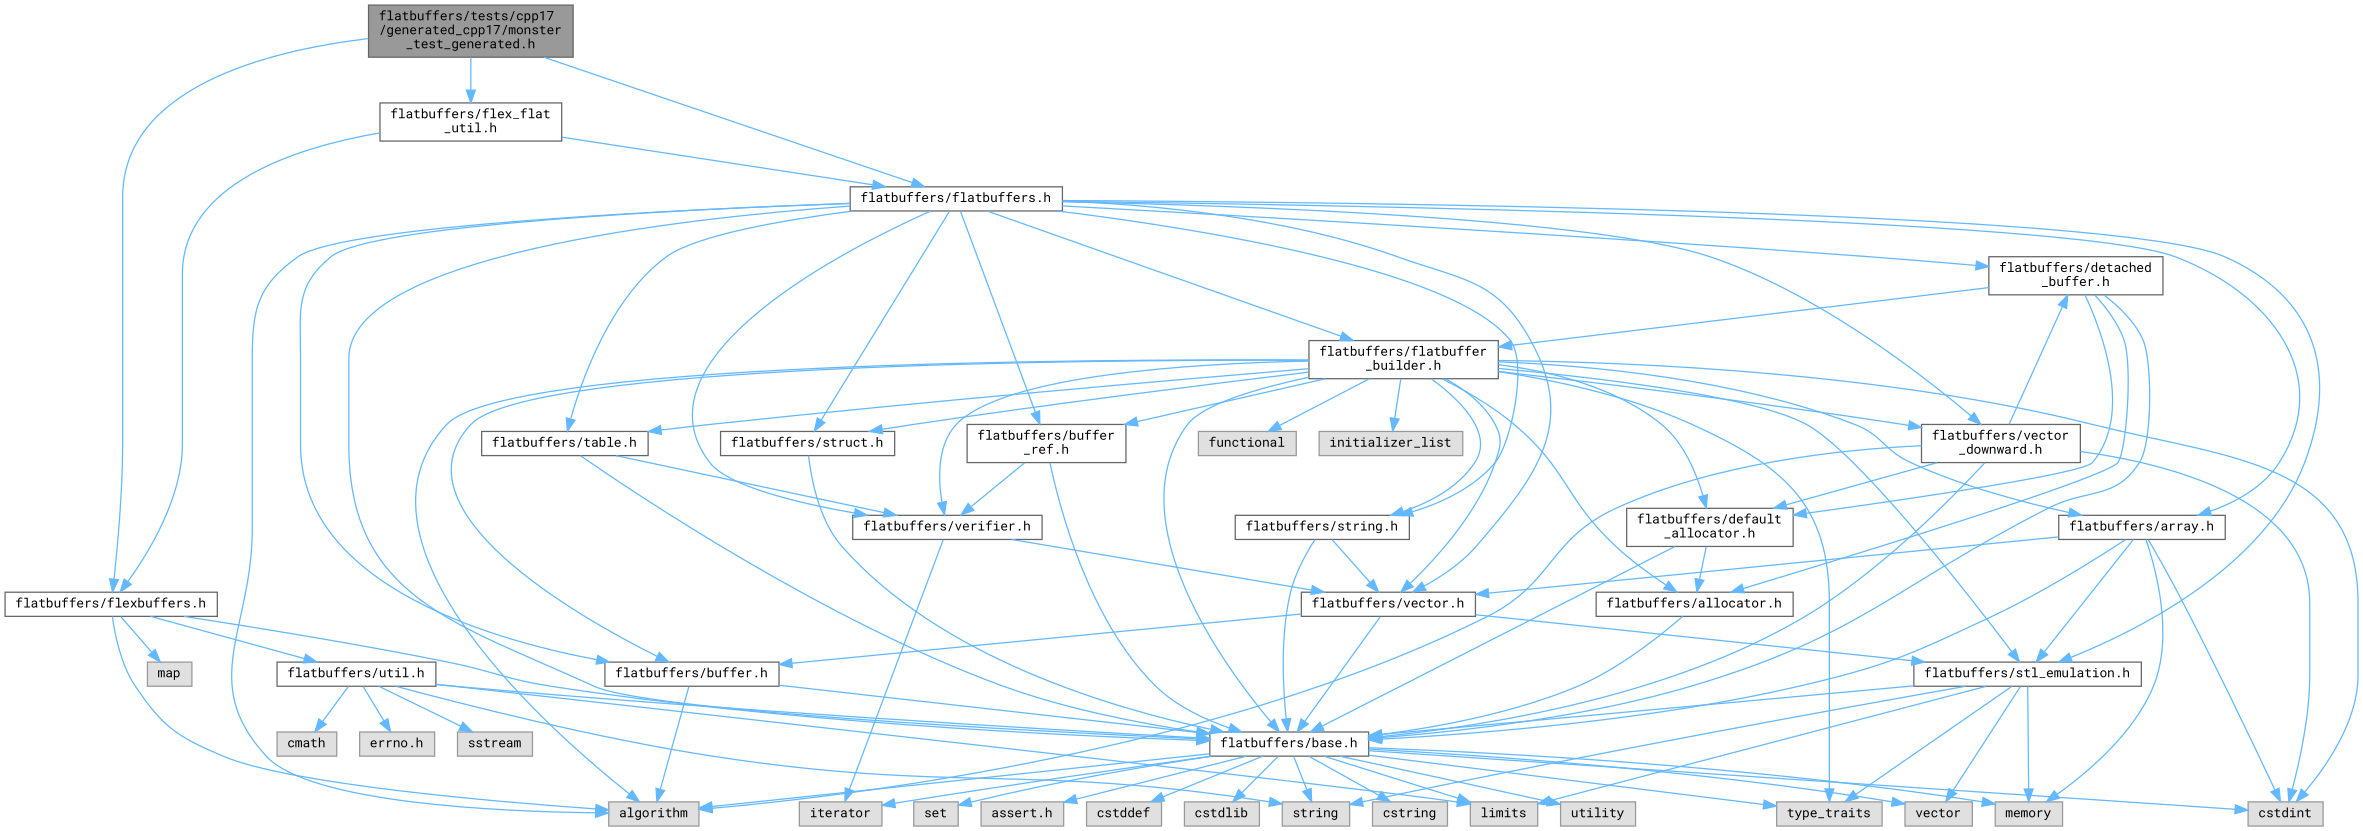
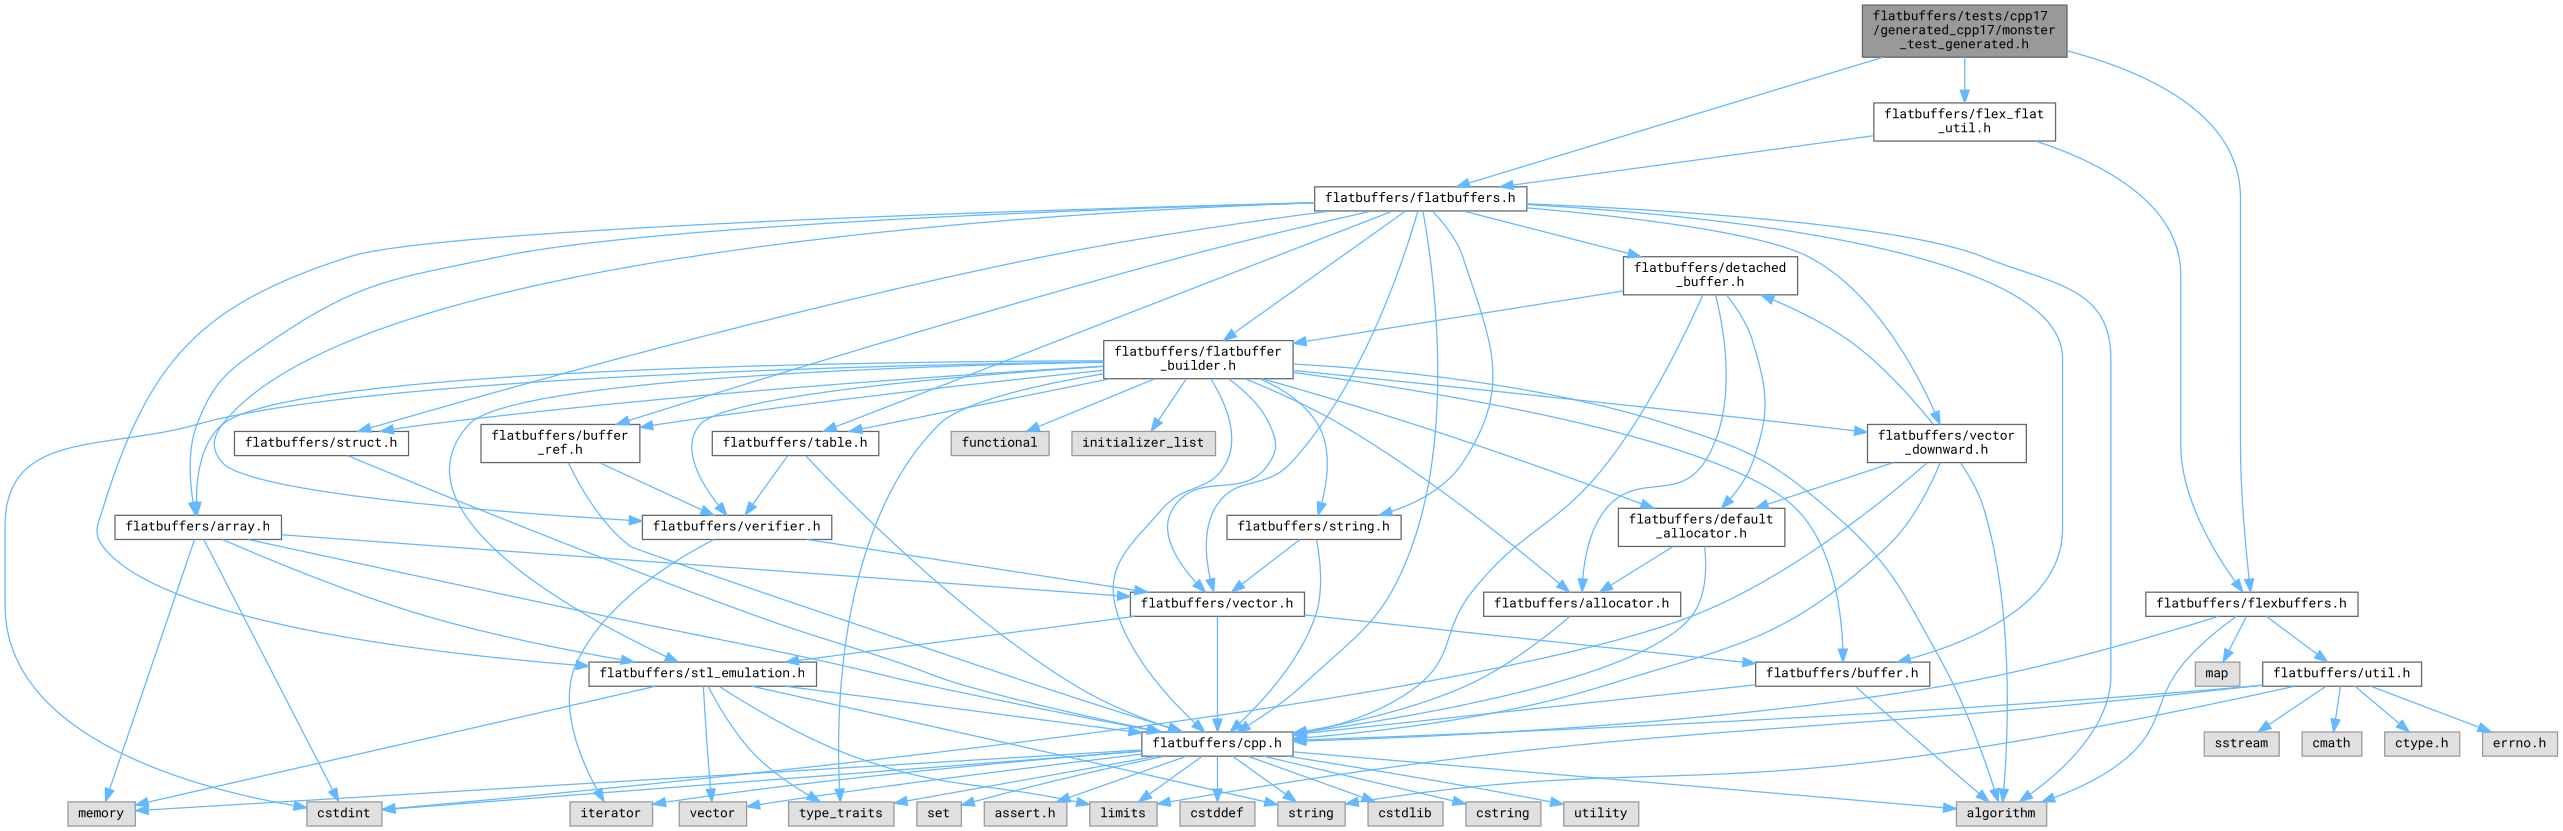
node "flatbuffers/base.h": label "flatbuffers/base.h" -> "flatbuffers/cpp.h"
node "ctype.h": added
